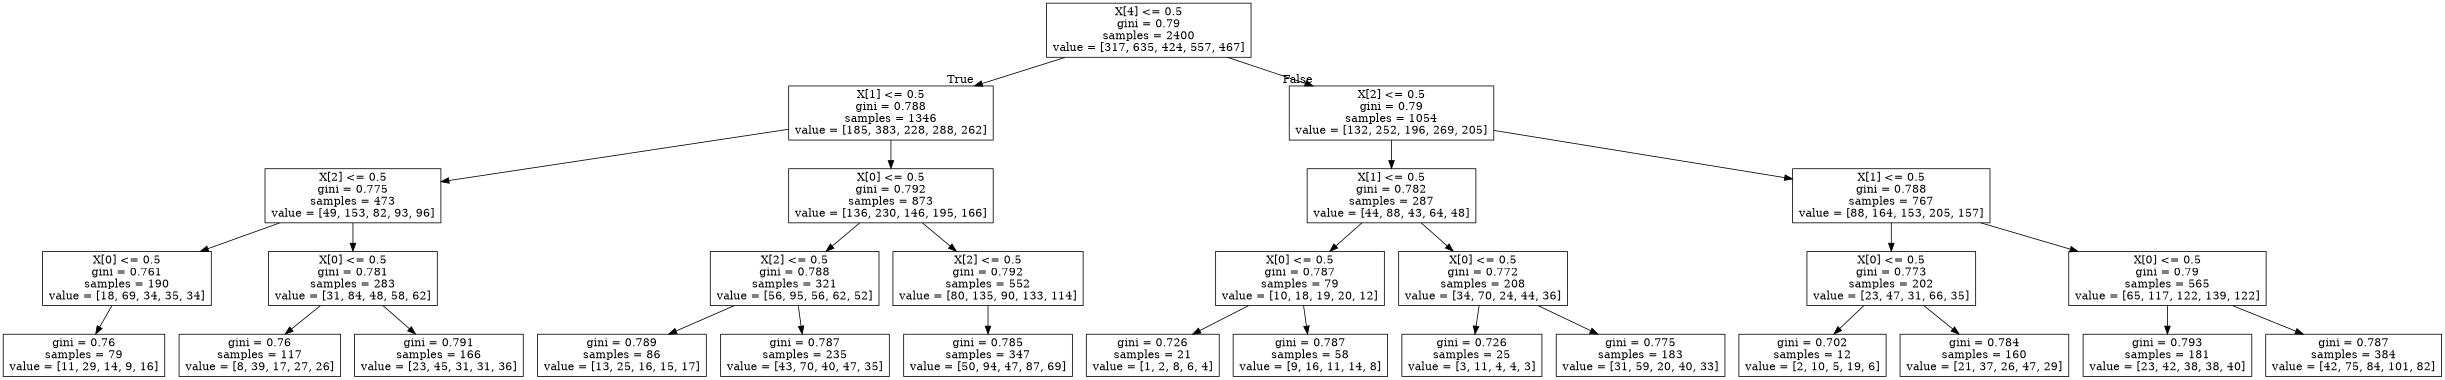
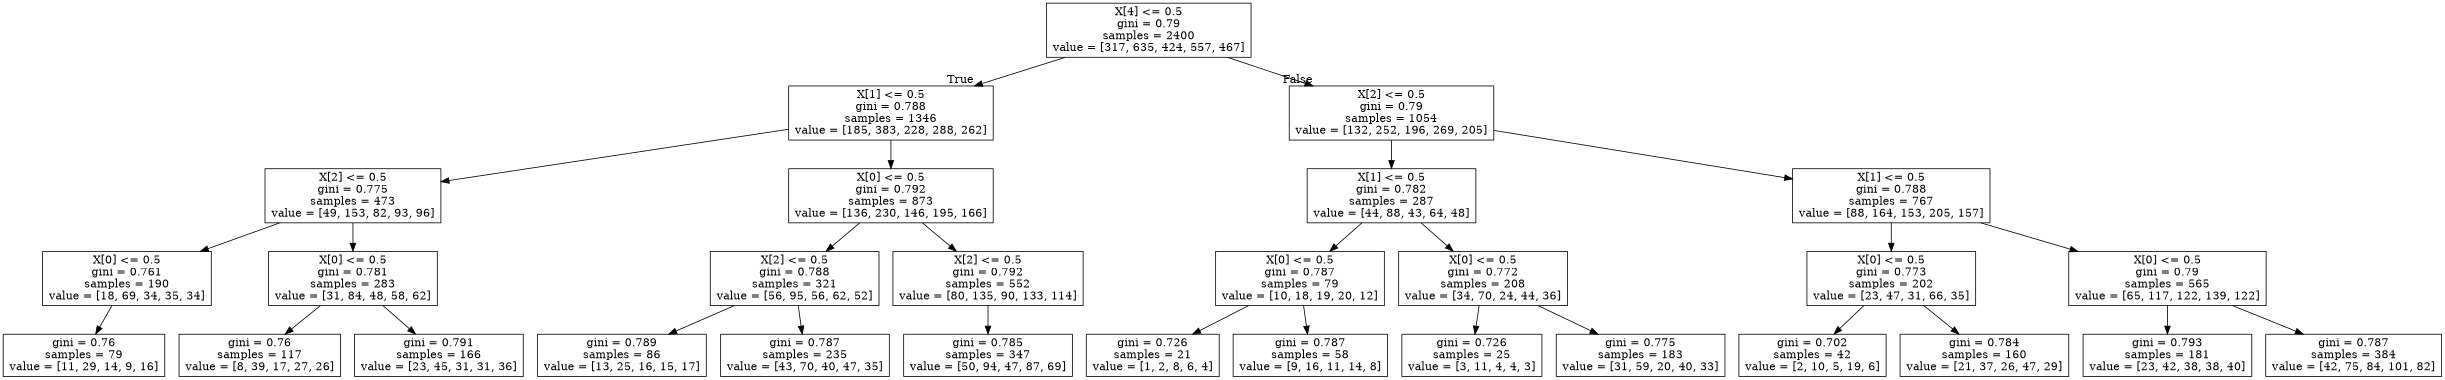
node "gini = 0.702 samples = 12 value = [2, 10, 5, 19, 6]": label "gini = 0.702 samples = 12 value = [2, 10, 5, 19, 6]" -> "gini = 0.702 samples = 42 value = [2, 10, 5, 19, 6]"
